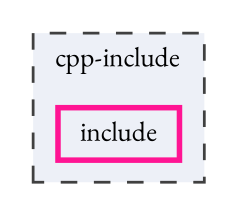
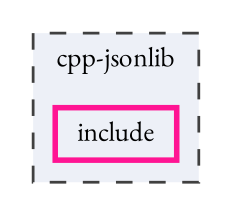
cluster "cpp-include": label "cpp-include" -> "cpp-jsonlib"
